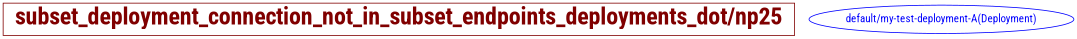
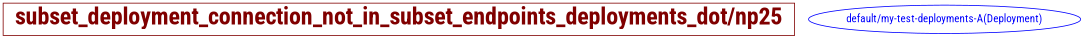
node "default/my-test-deployment-A(Deployment)": label "default/my-test-deployment-A(Deployment)" -> "default/my-test-deployments-A(Deployment)"
